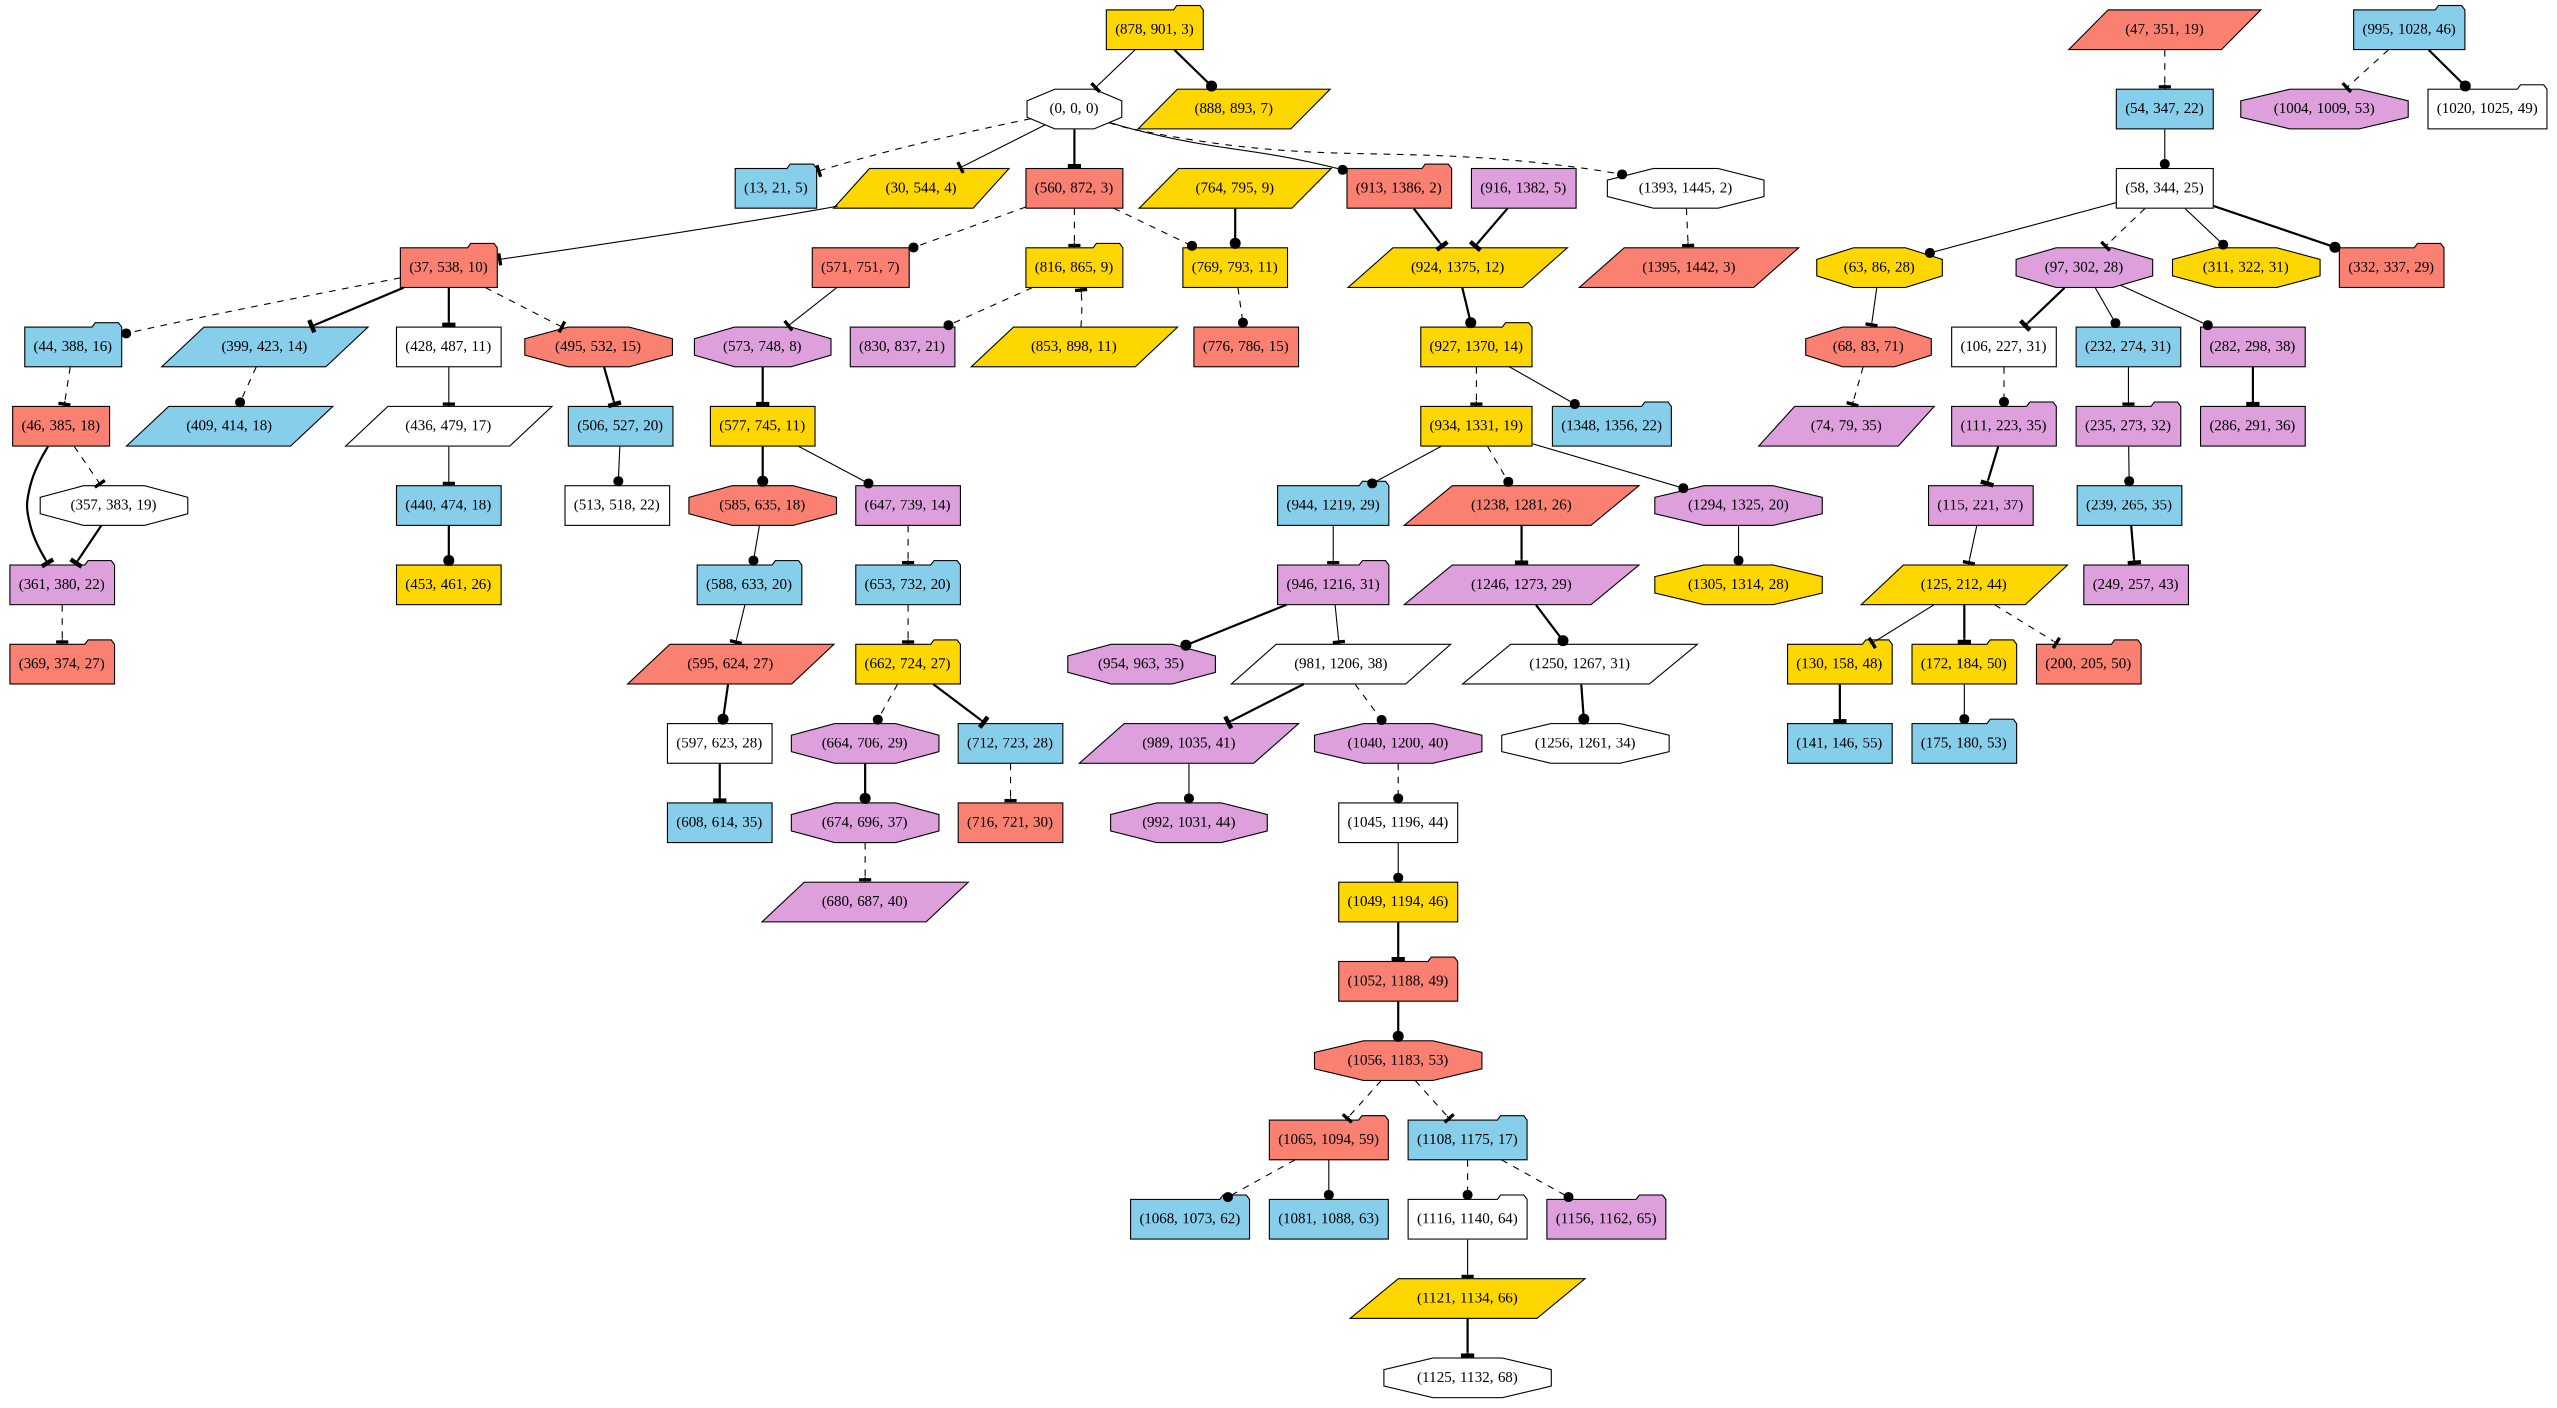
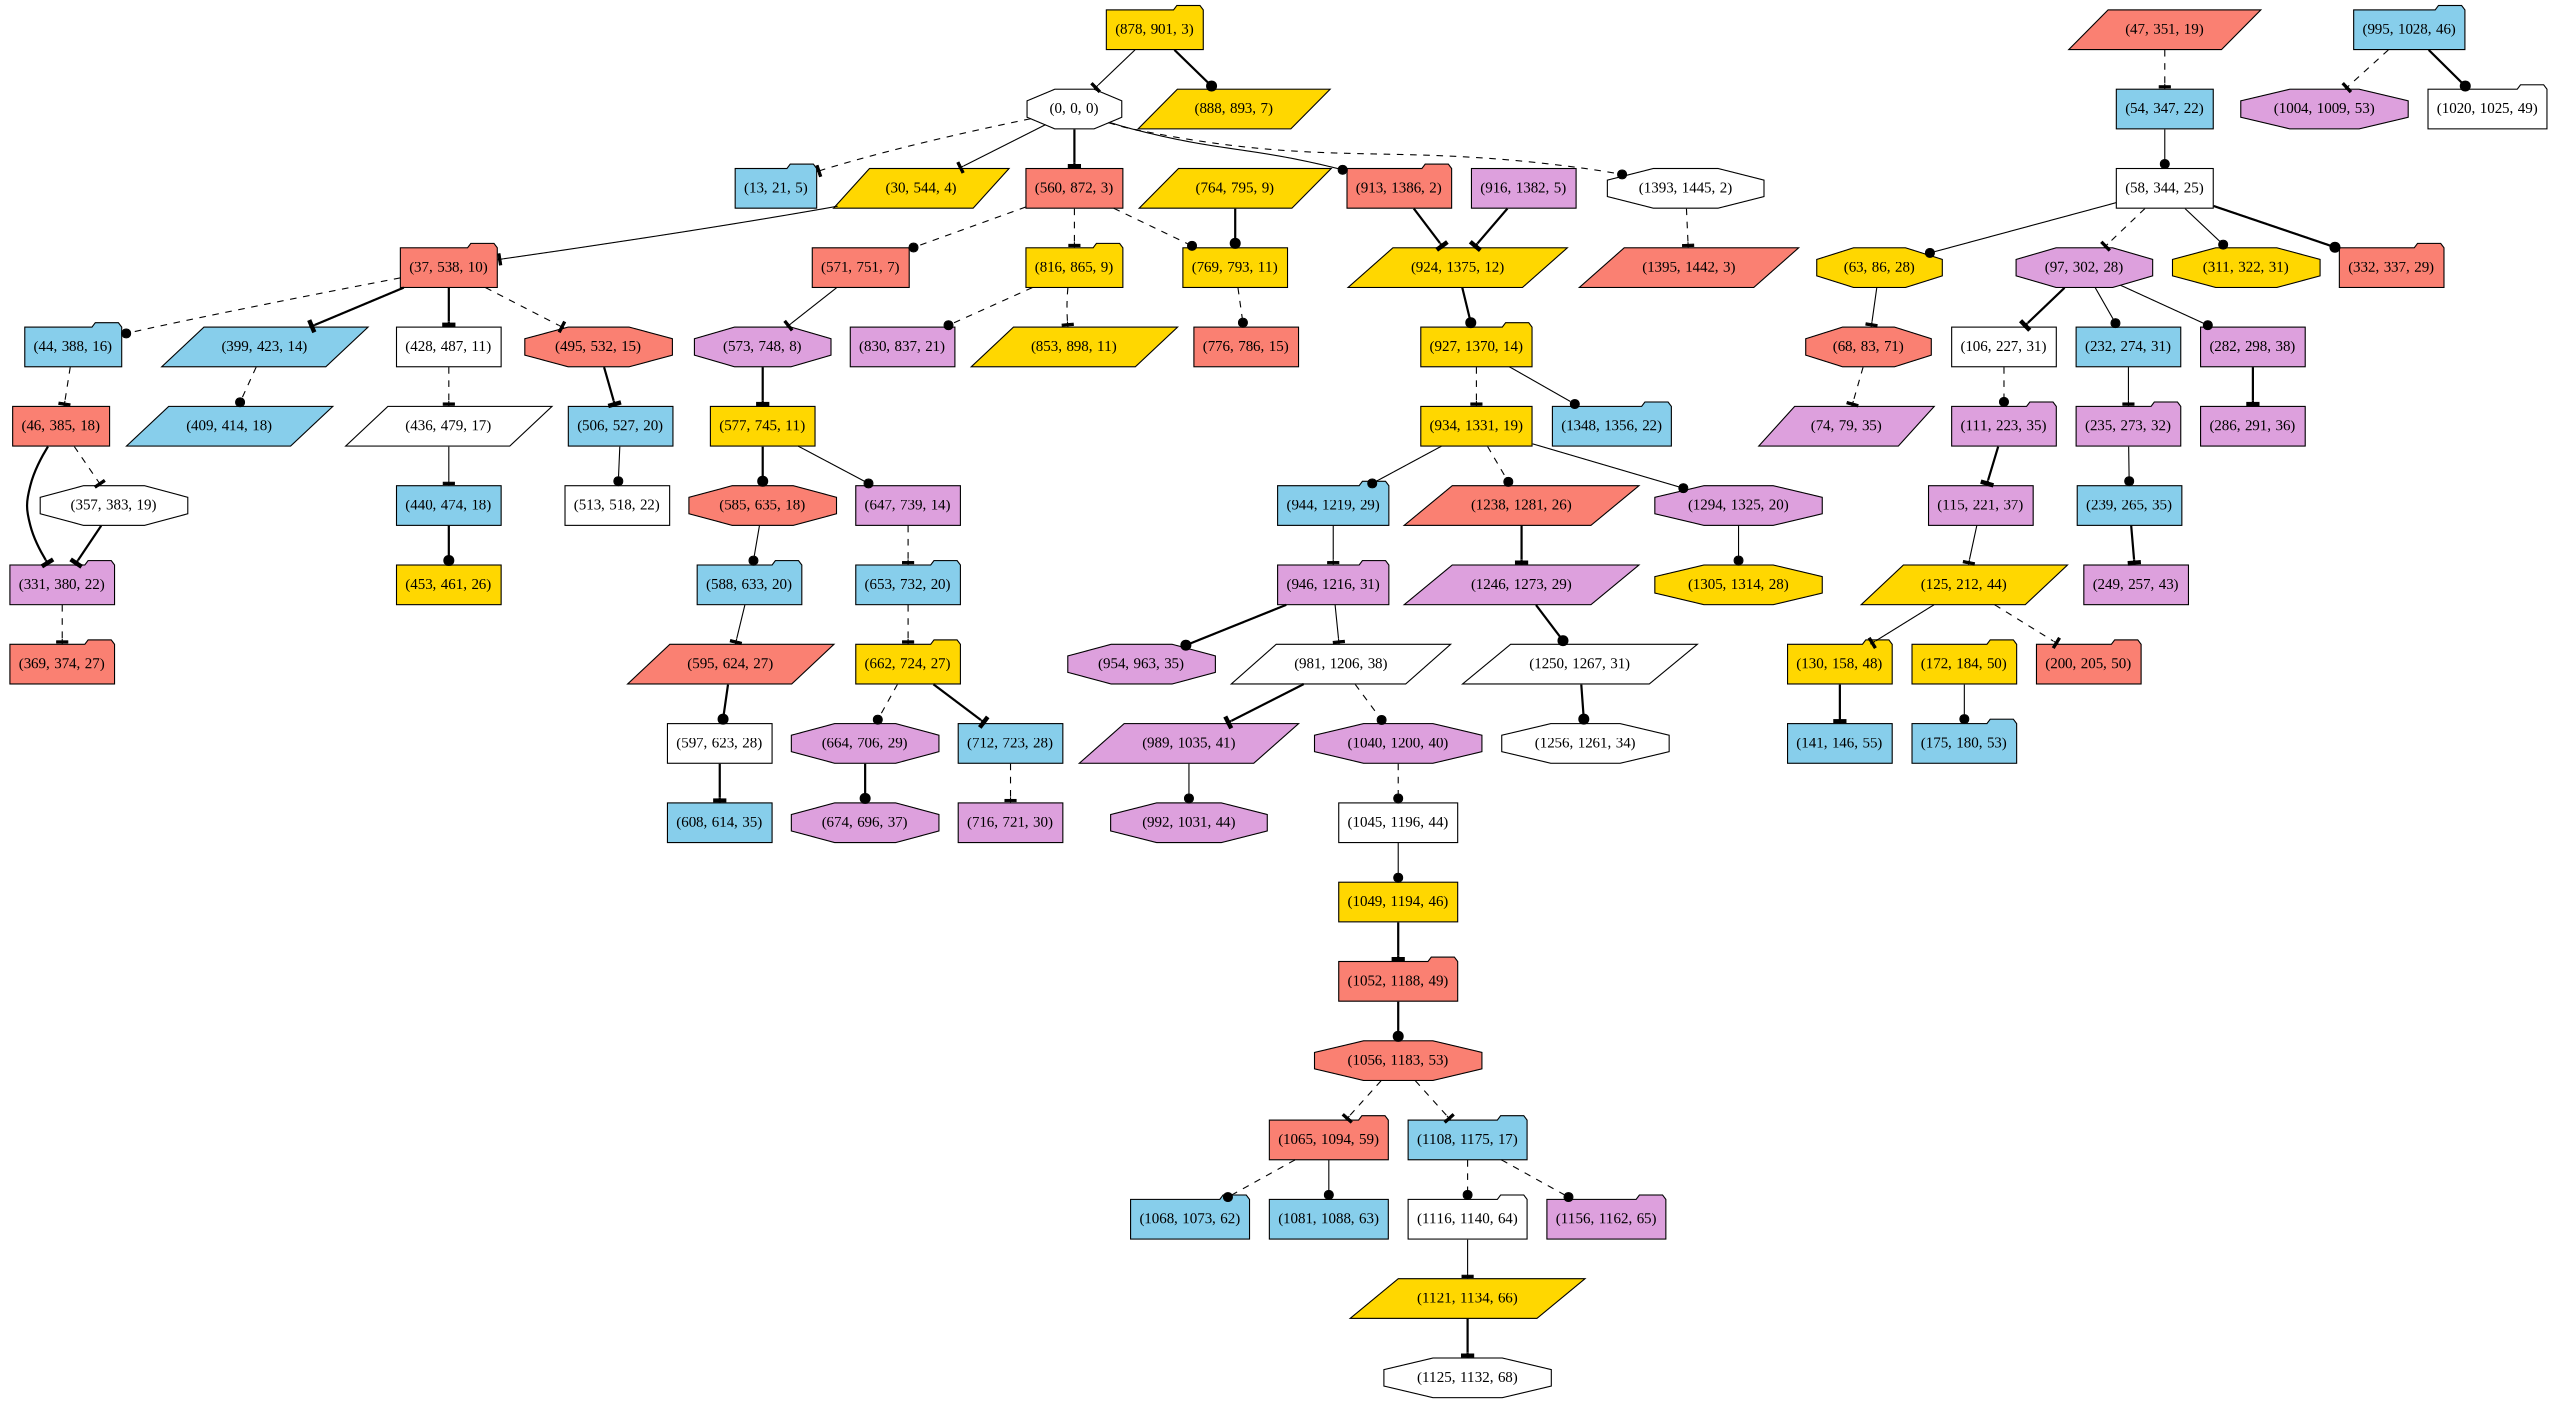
edge "(853, 898, 11)" -> "(816, 865, 9)": reversed
edge "(428, 487, 11)" -> "(436, 479, 17)": style solid -> dashed
node "(361, 380, 22)": label "(361, 380, 22)" -> "(331, 380, 22)"
edge "(125, 212, 44)" -> "(172, 184, 50)": removed
node "(716, 721, 30)": fillcolor salmon -> plum
node "(680, 687, 40)": removed
